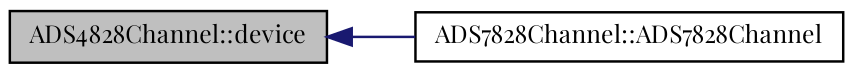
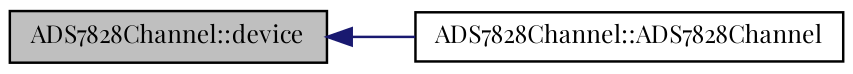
node "ADS4828Channel::device": label "ADS4828Channel::device" -> "ADS7828Channel::device"
